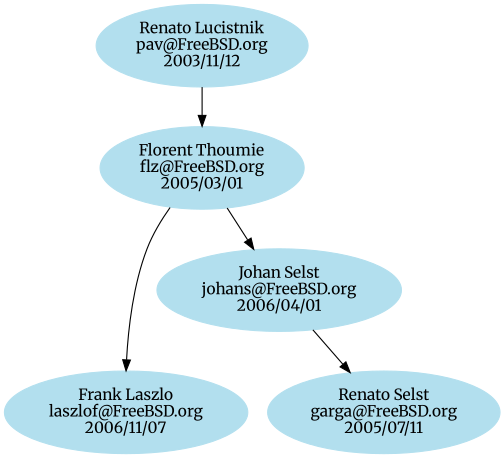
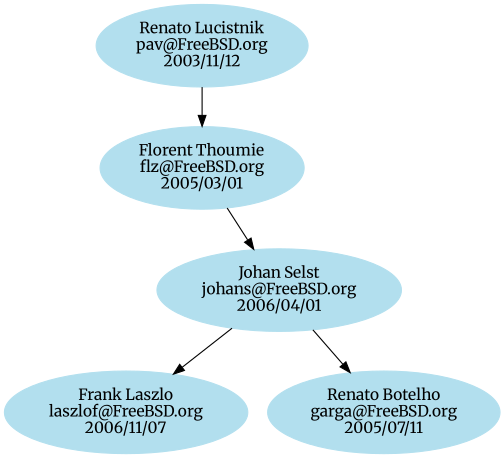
edge "Florent Thoumie flz@FreeBSD.org 2005/03/01" -> "Frank Laszlo laszlof@FreeBSD.org 2006/11/07": now "Johan Selst johans@FreeBSD.org 2006/04/01" -> "Frank Laszlo laszlof@FreeBSD.org 2006/11/07"
node "Renato Selst garga@FreeBSD.org 2005/07/11": label "Renato Selst garga@FreeBSD.org 2005/07/11" -> "Renato Botelho garga@FreeBSD.org 2005/07/11"
